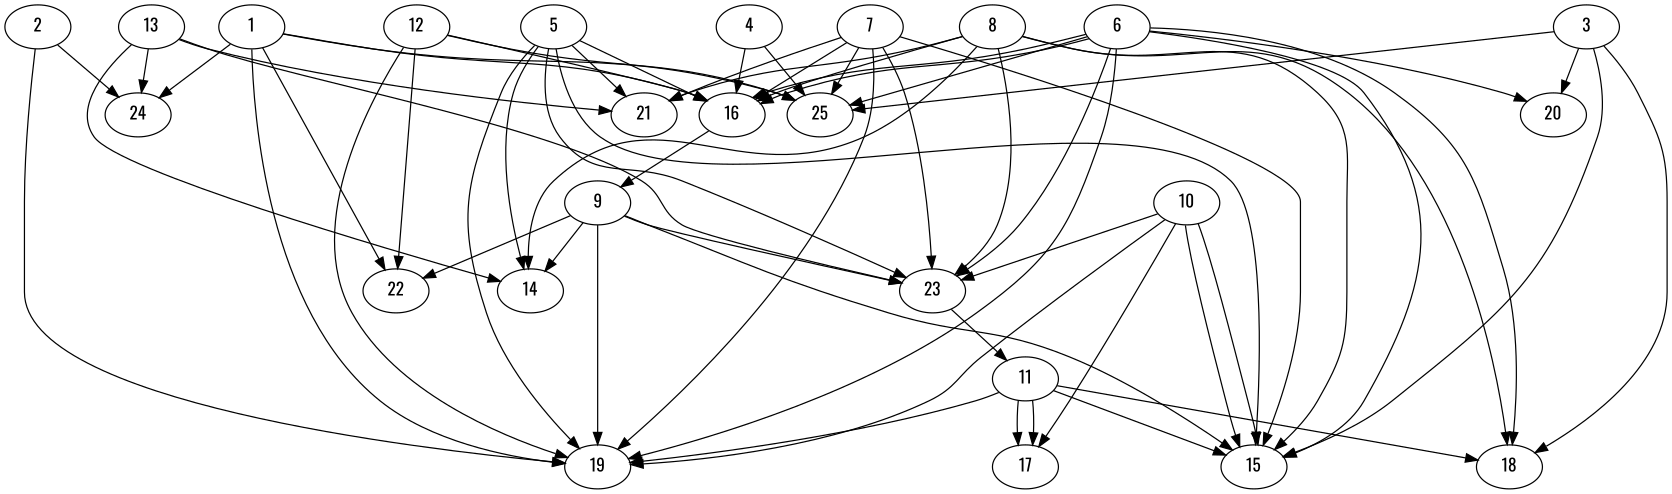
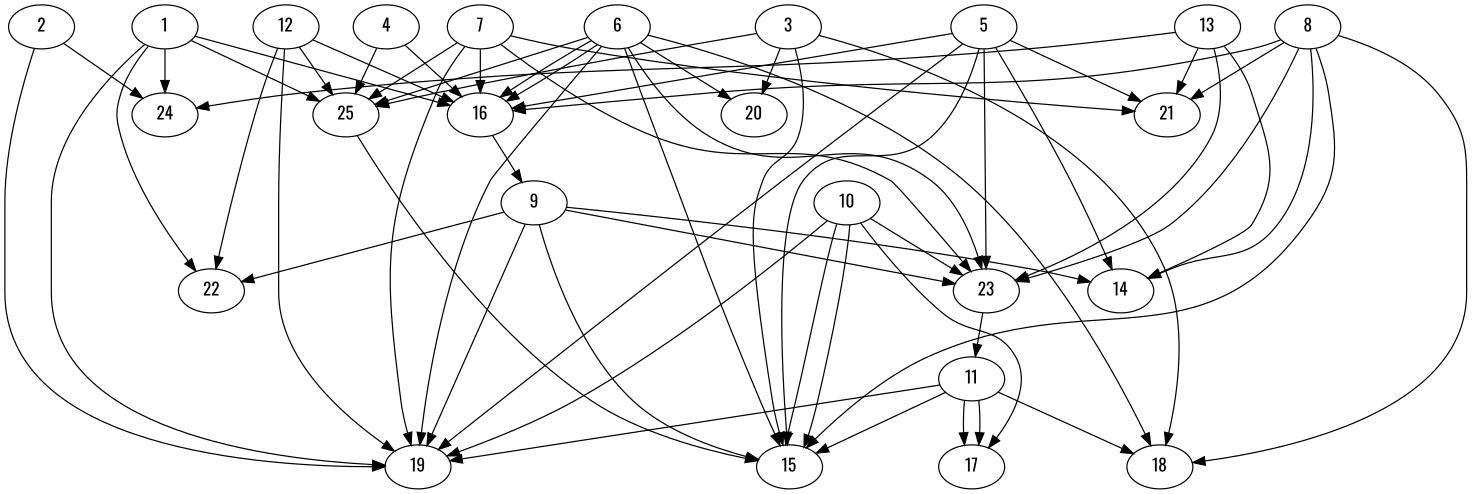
edge "7" -> "15": now "25" -> "15"
